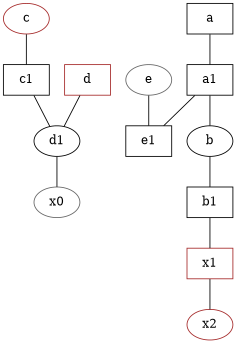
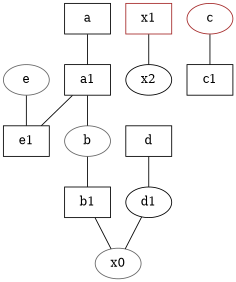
node "d": color brown -> black
edge "c1" -- "d1": removed
node "b": color black -> gray40
edge "b1" -- "x1": now "b1" -- "x0"
node "x2": color brown -> black
